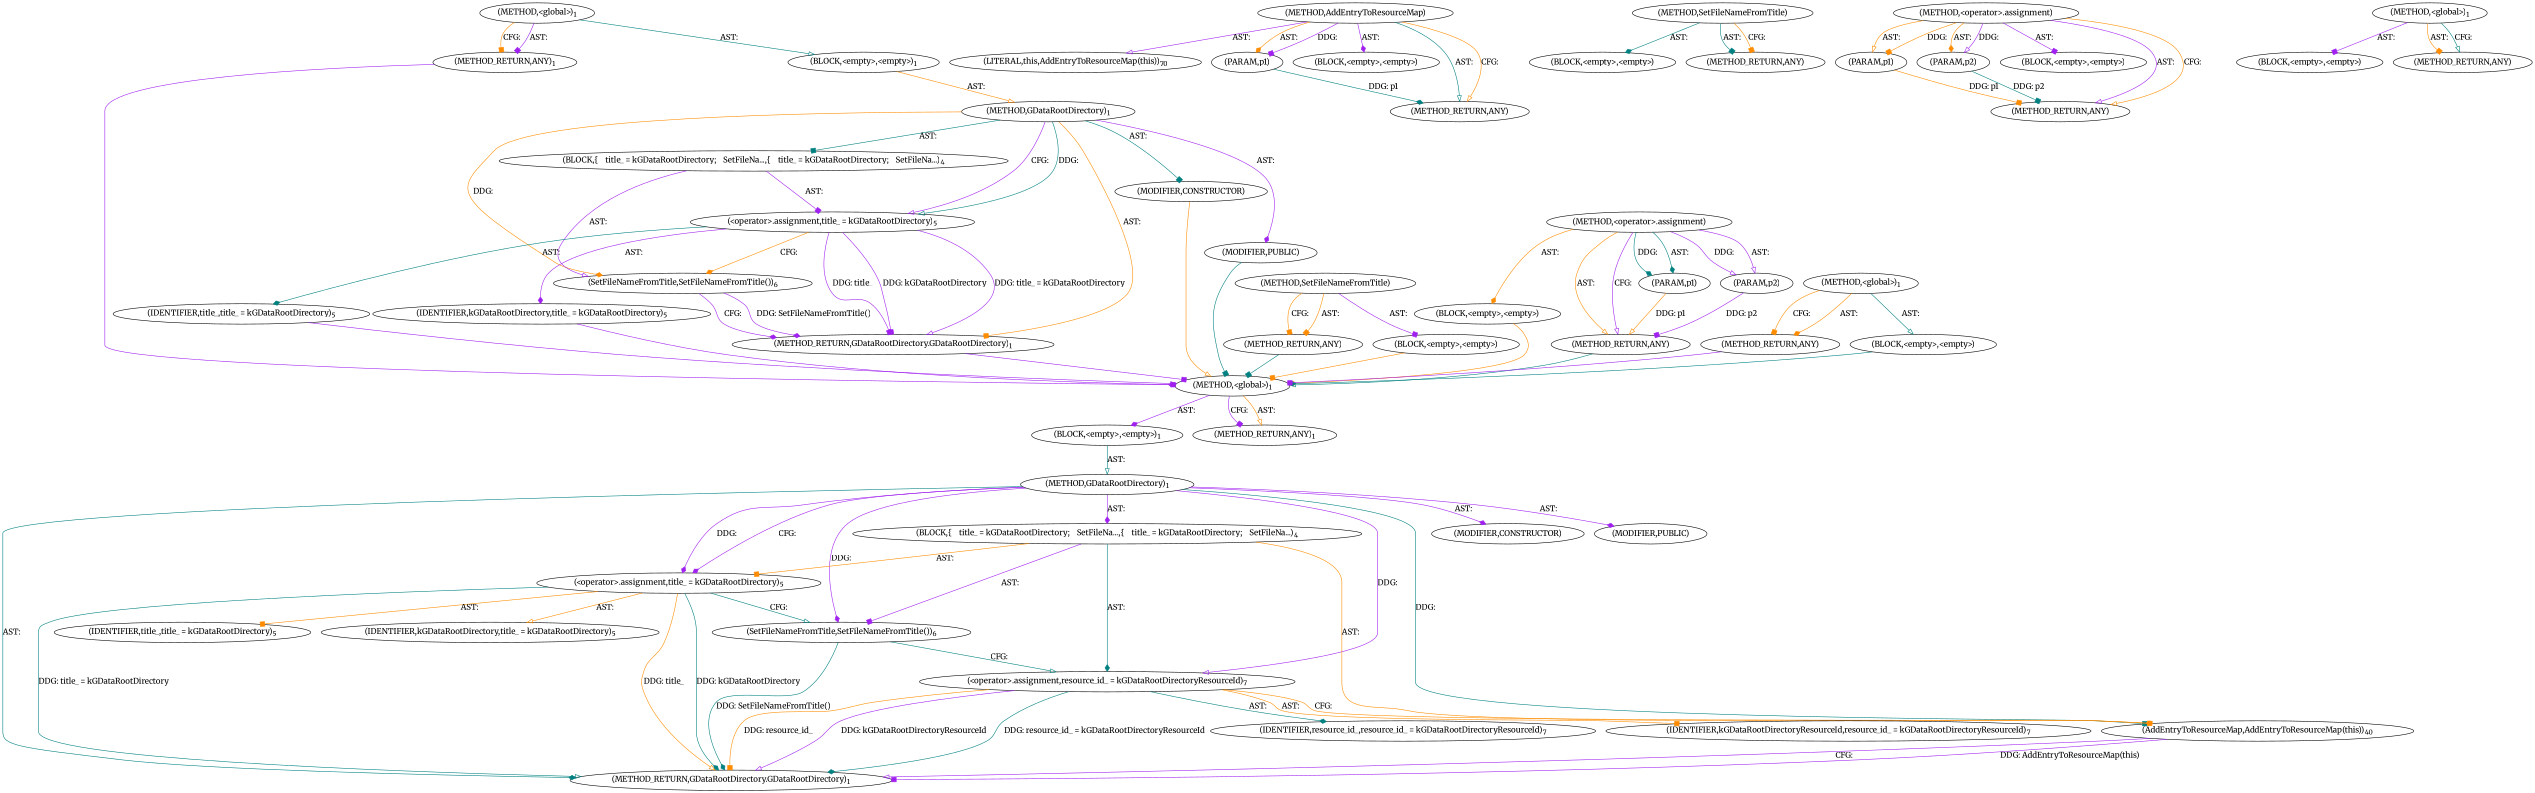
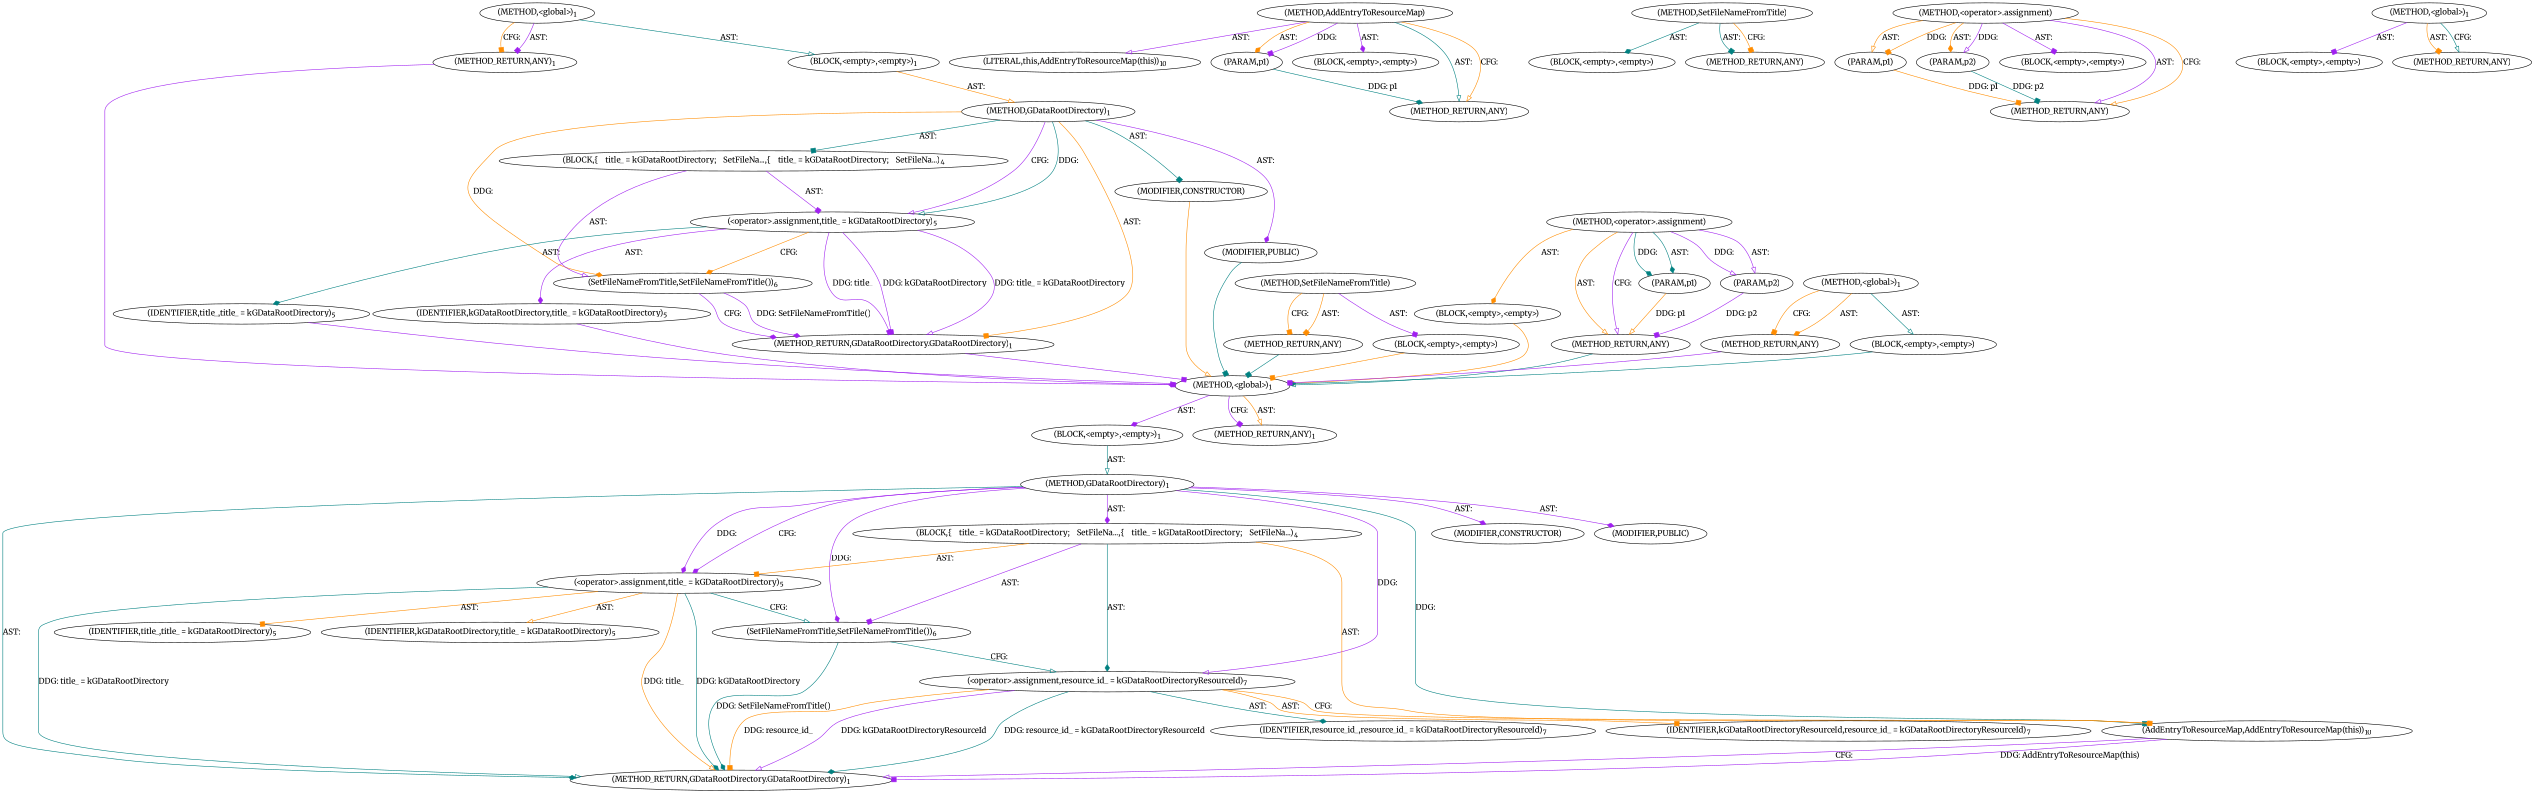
node "(LITERAL,this,AddEntryToResourceMap(this))": text "70" -> "10"
node "(AddEntryToResourceMap,AddEntryToResourceMap(this))": text "40" -> "10"
